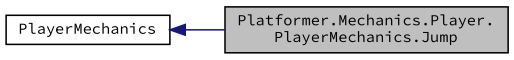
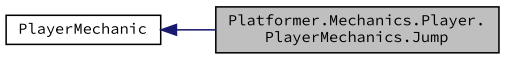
node "PlayerMechanics": label "PlayerMechanics" -> "PlayerMechanic"
